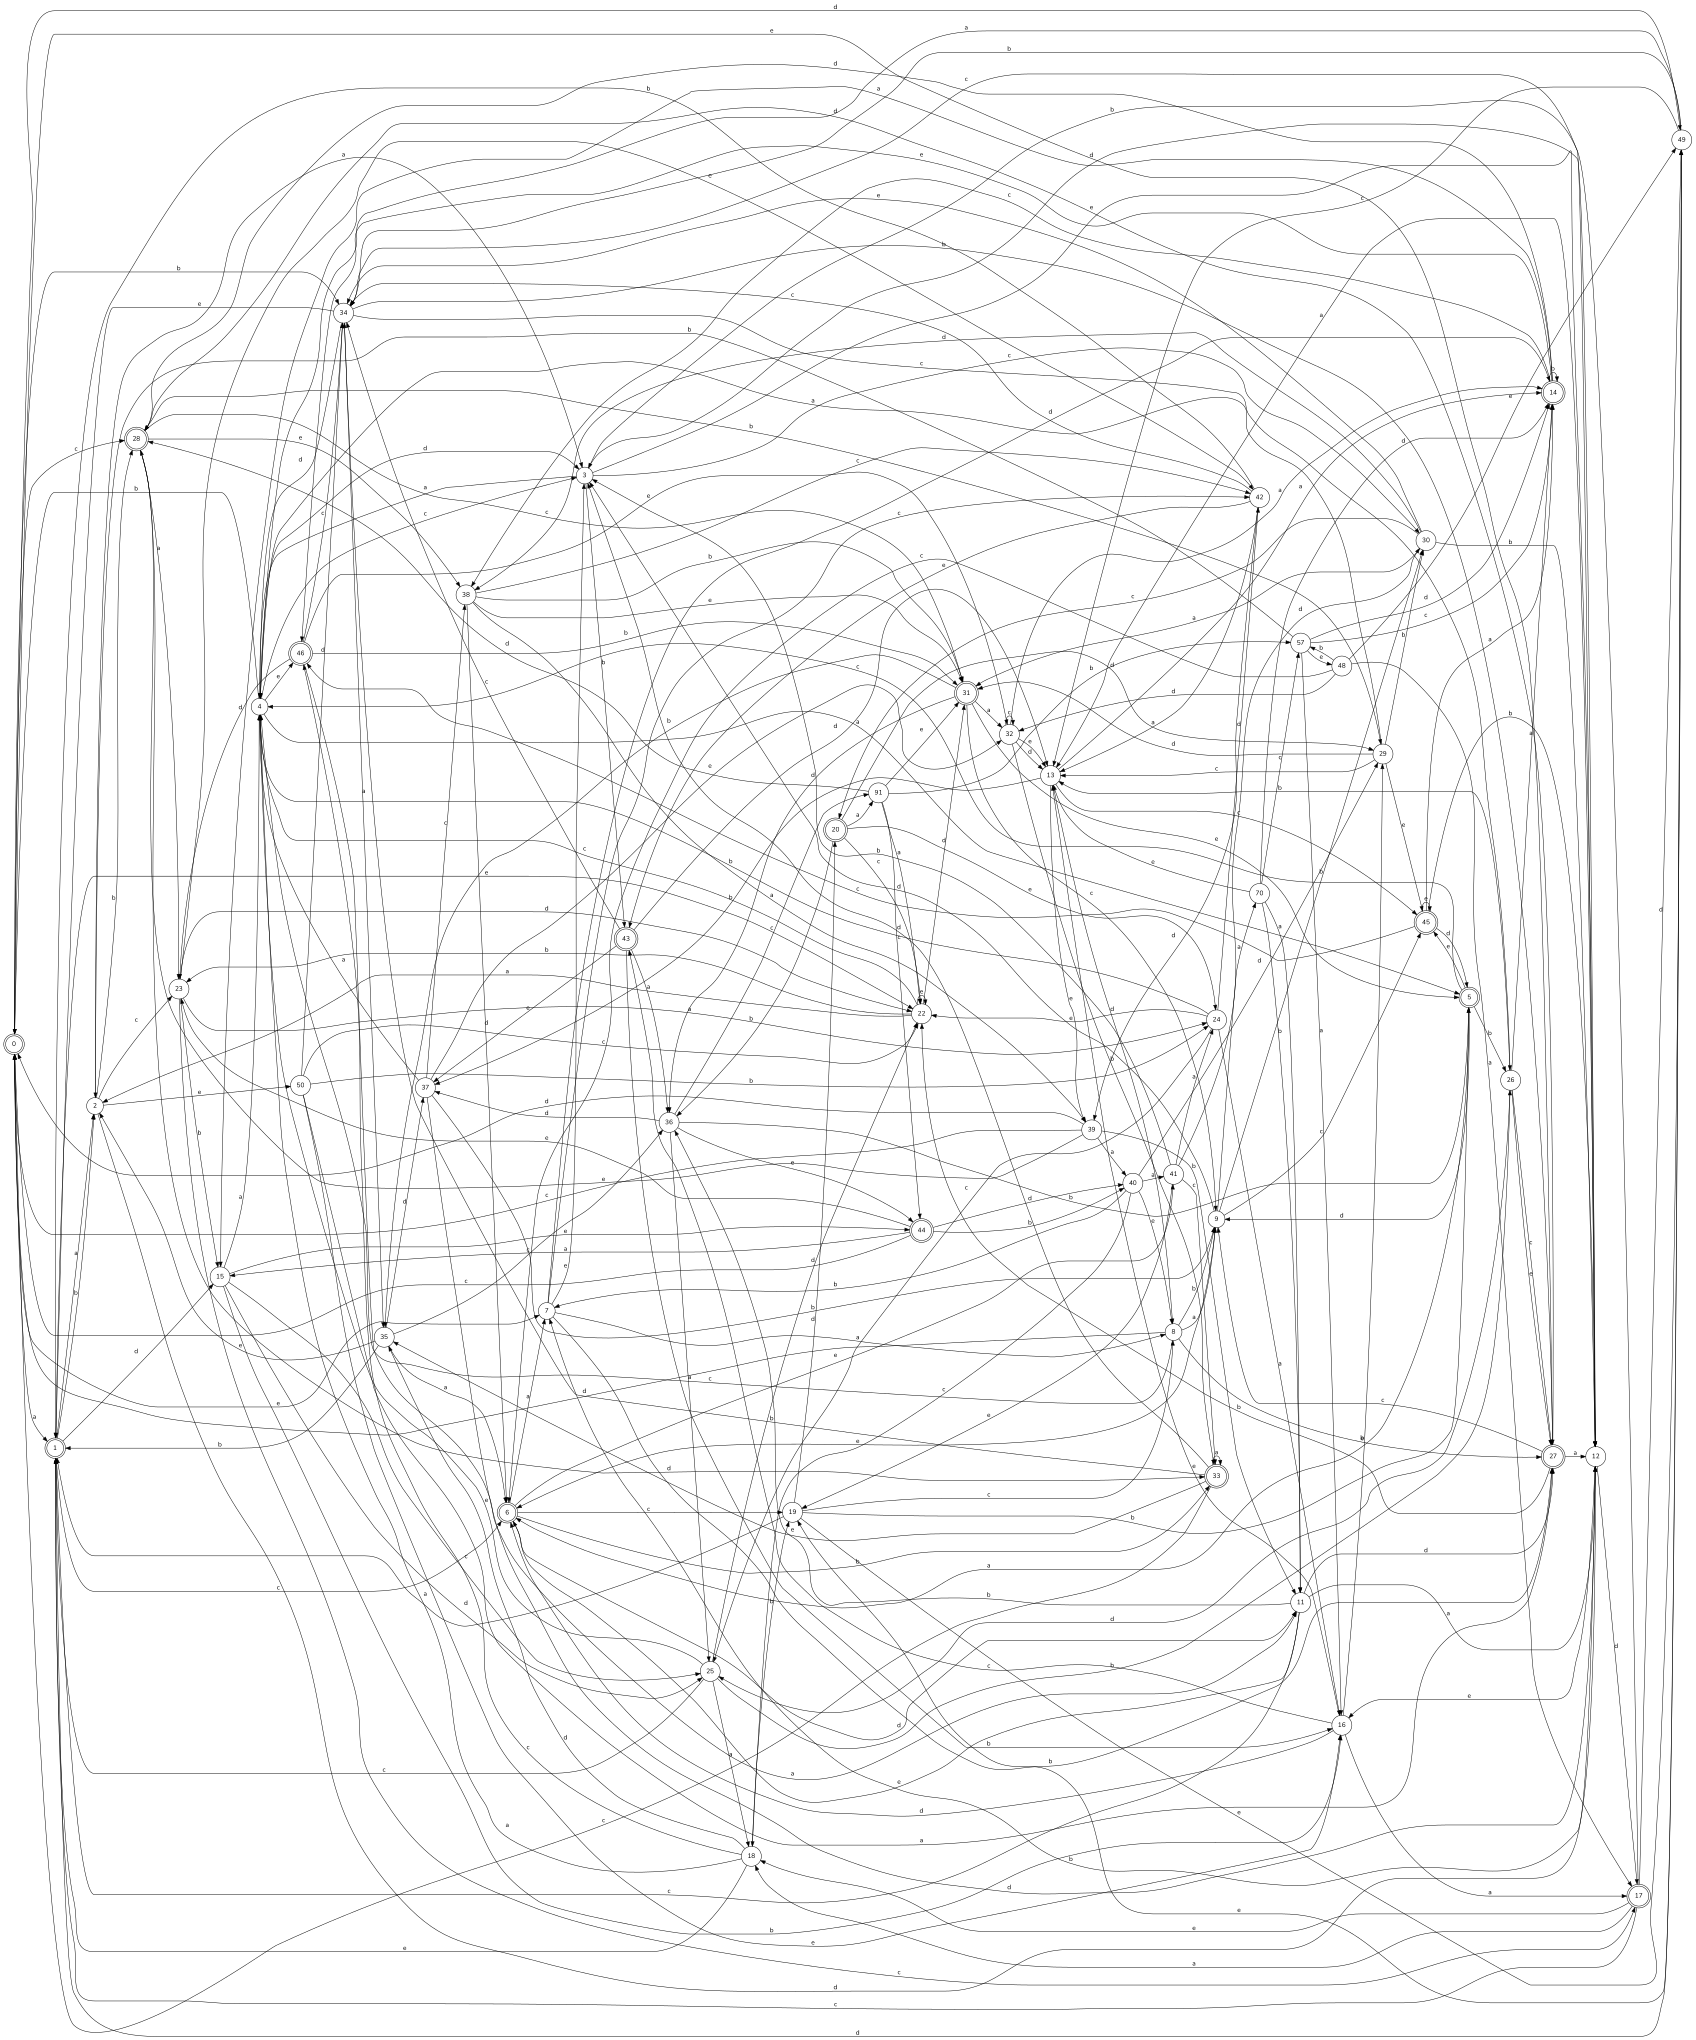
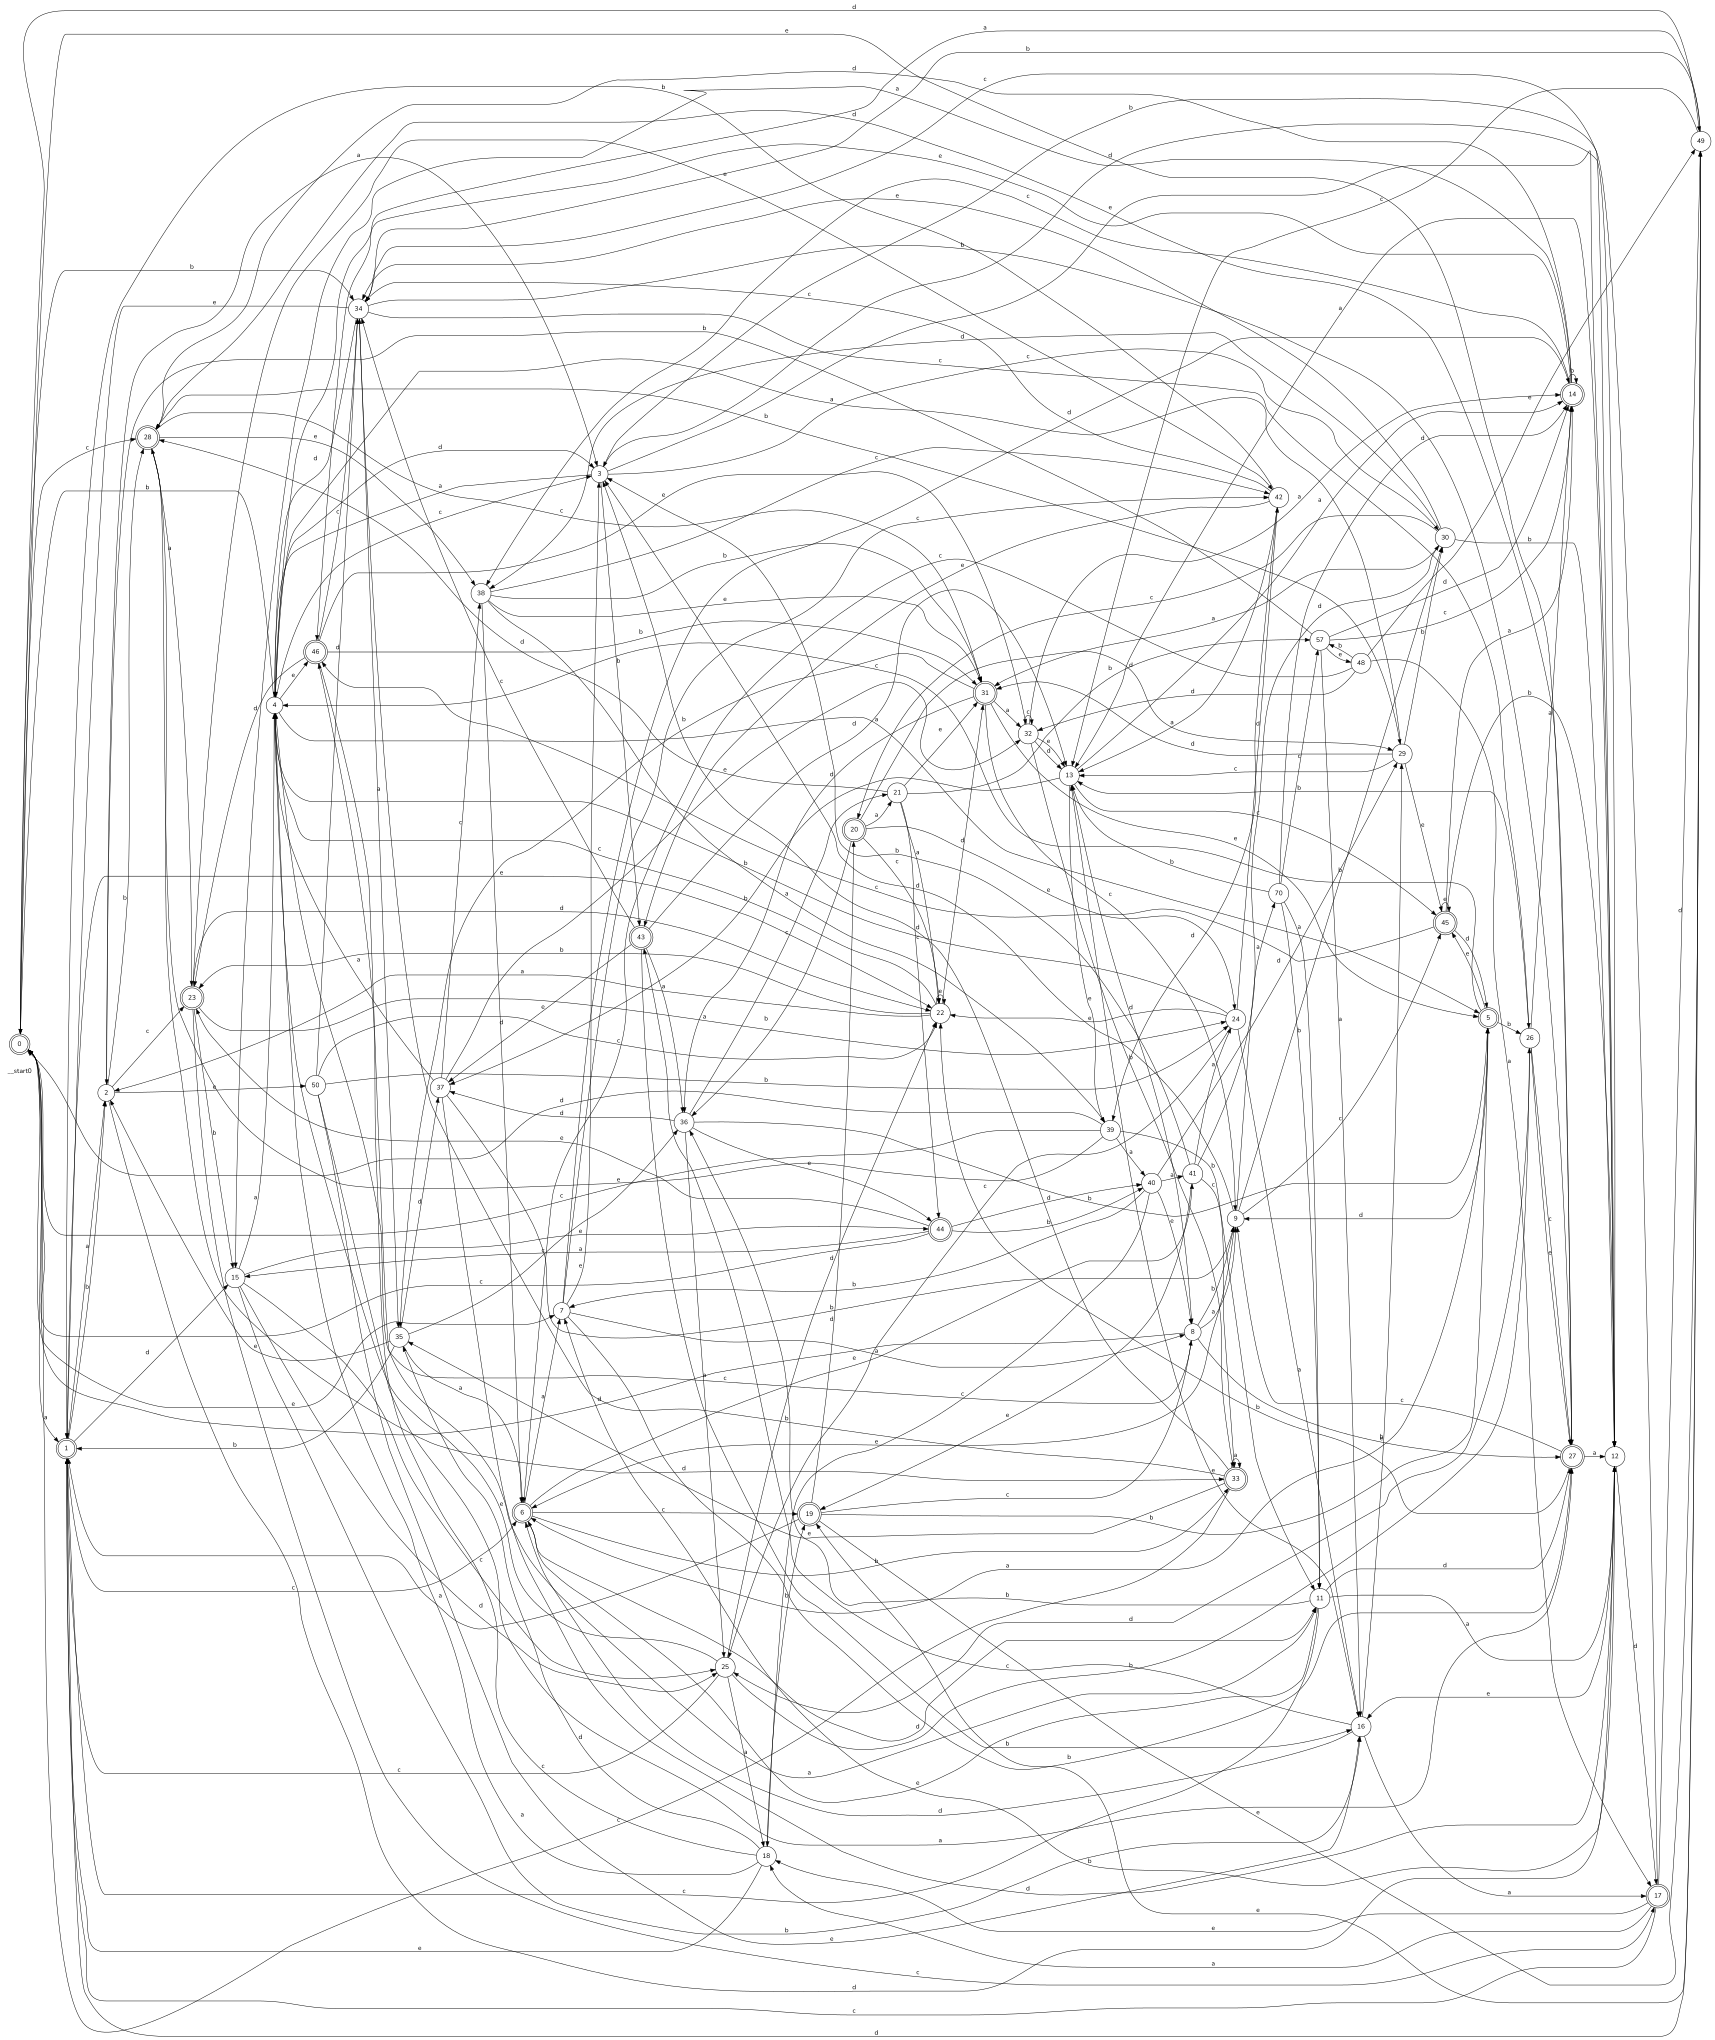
node "91": label "91" -> "21"
edge "70" -> "13": label "e" -> "b"
node "23": shape circle -> doublecircle
node "__start0": added
node "19": shape circle -> doublecircle
